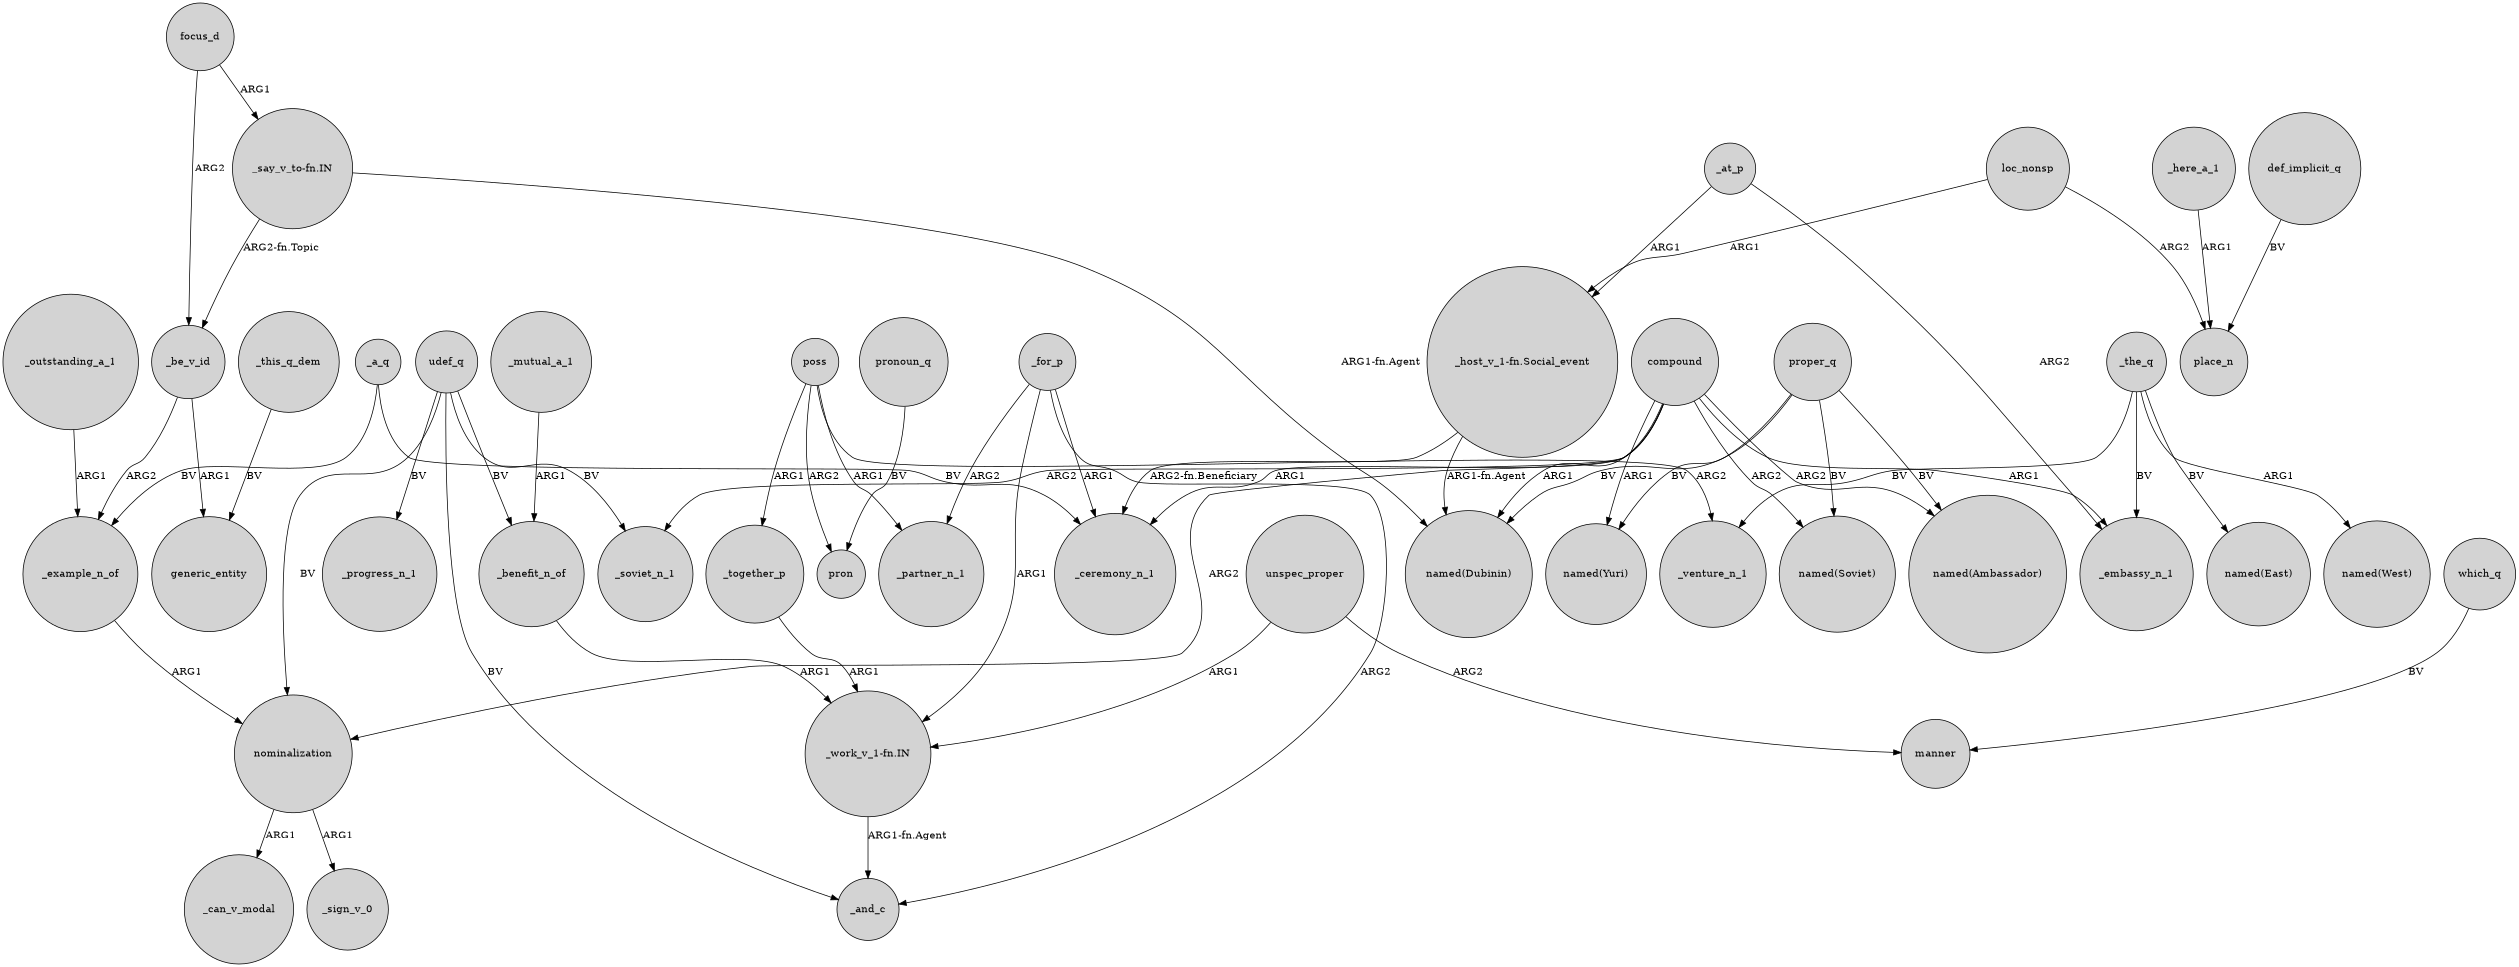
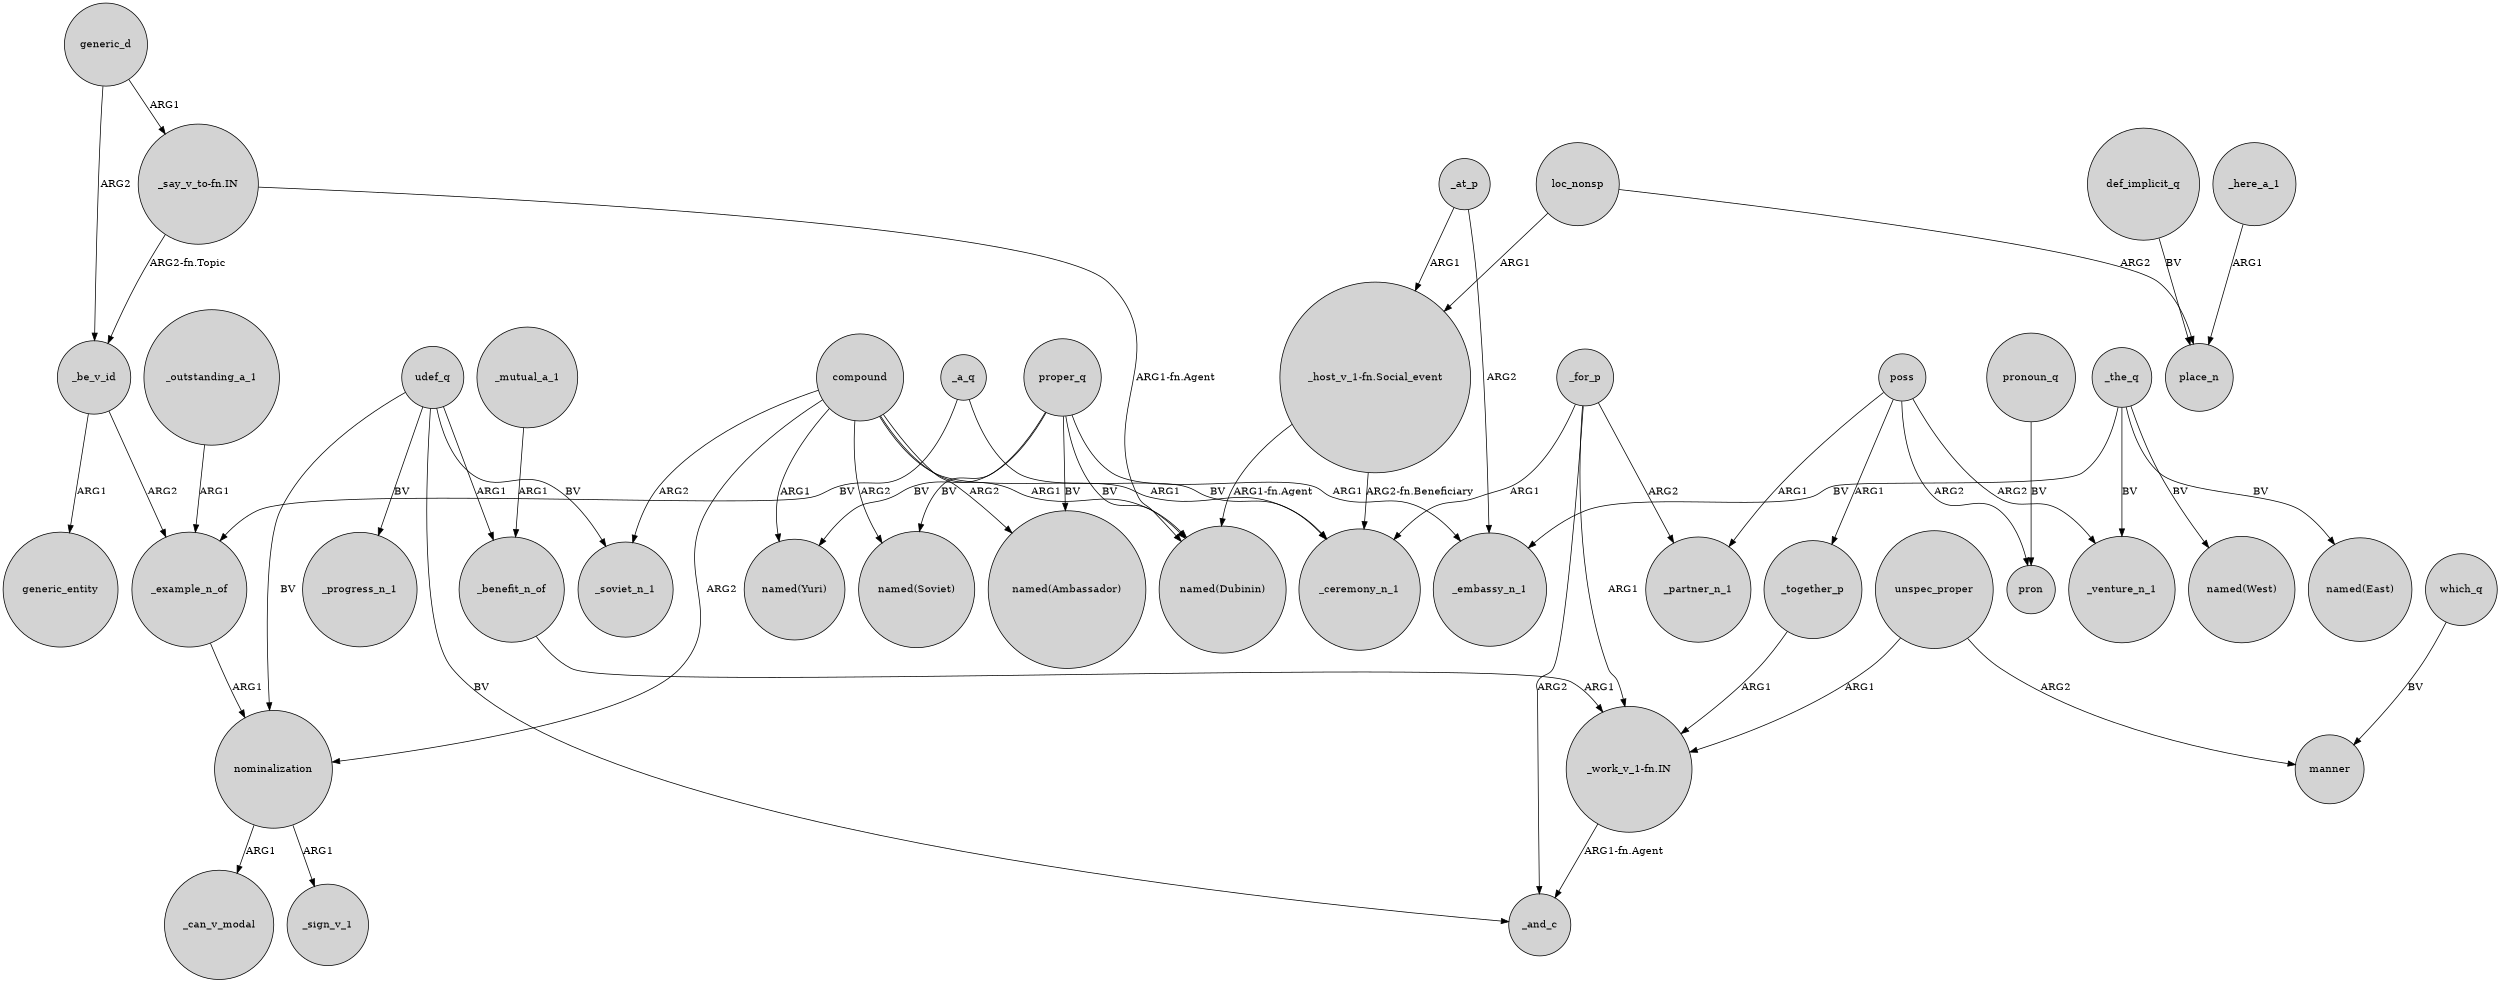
node "focus_d": label "focus_d" -> "generic_d"
node "_this_q_dem": removed
edge "compound" -> "_embassy_n_1": now "proper_q" -> "_embassy_n_1"
edge "udef_q" -> "_benefit_n_of": label "BV" -> "ARG1"
edge "_the_q" -> "named(West)": label "ARG1" -> "BV"
node "_sign_v_0": label "_sign_v_0" -> "_sign_v_1"
